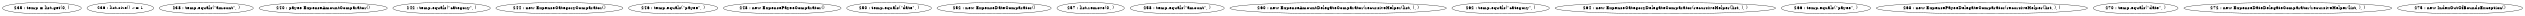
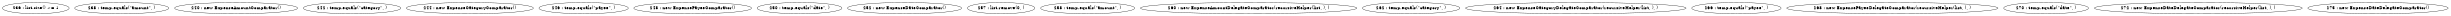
node "235 : temp = list.get(0, )": removed
node "240 : payee ExpenseAmountComparator()": label "240 : payee ExpenseAmountComparator()" -> "240 : new ExpenseAmountComparator()"
node "275 : new IndexOutOfBoundsException()": label "275 : new IndexOutOfBoundsException()" -> "275 : new ExpenseDateDelegateComparator()"
